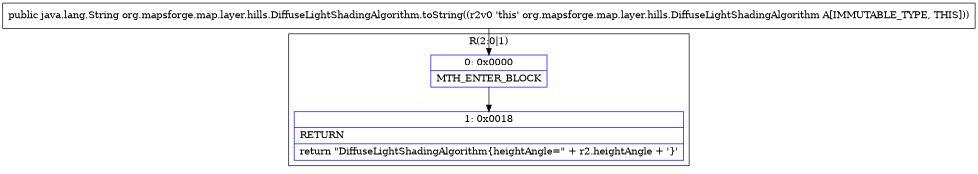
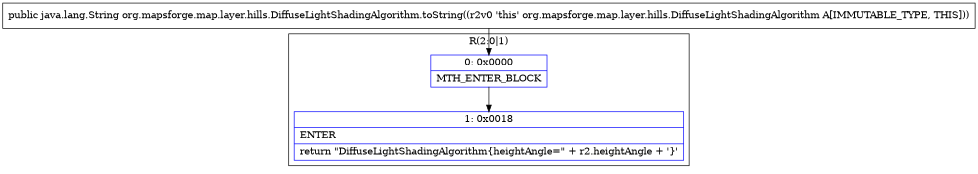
node "1: 0x0018": text "RETURN" -> "ENTER"
